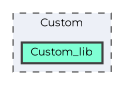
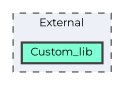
cluster "Custom": label "Custom" -> "External"
